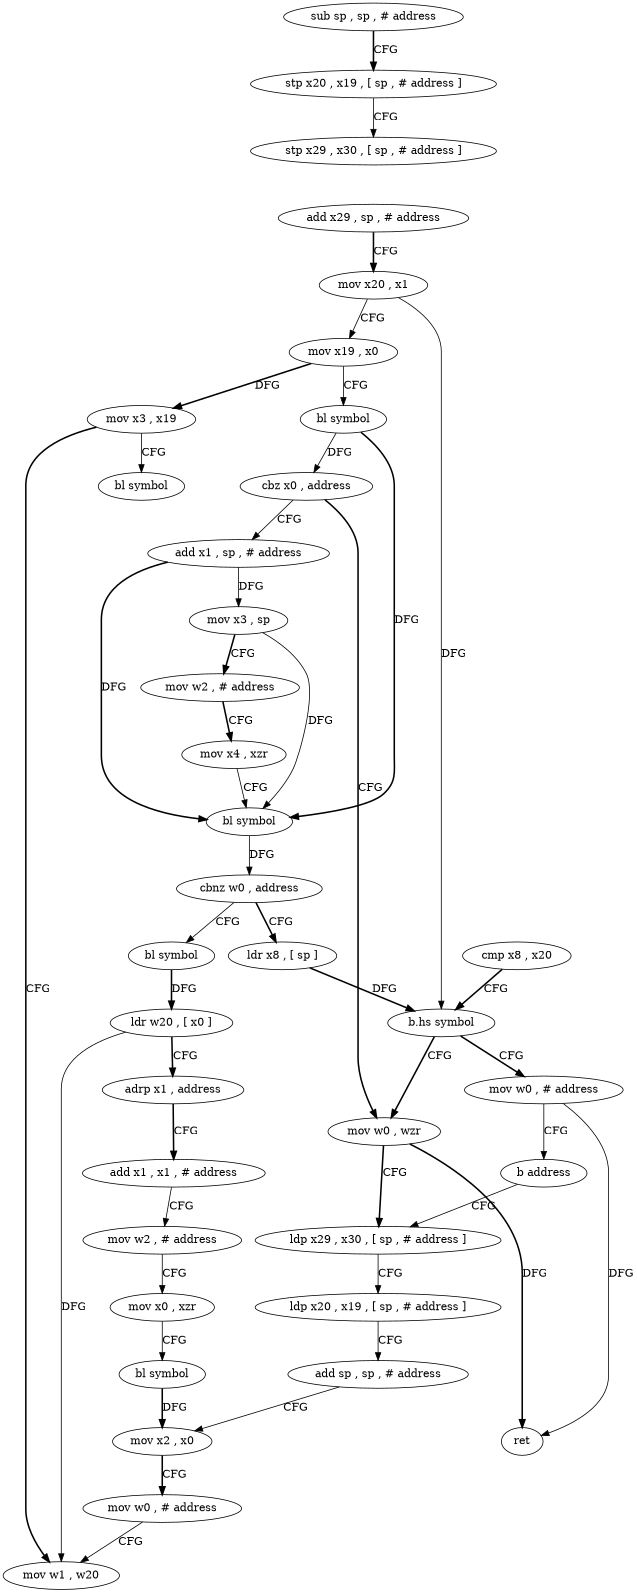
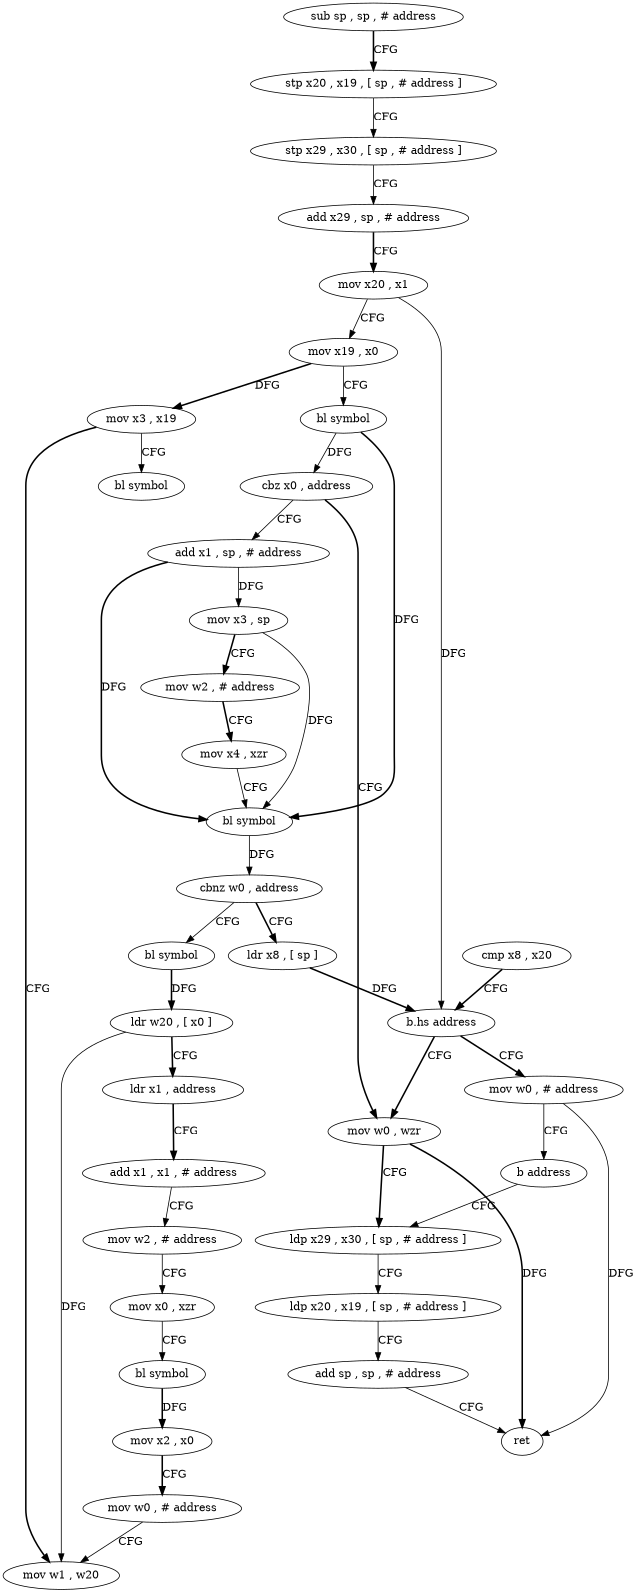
edge "stp x29 , x30 , [ sp , # address ]" -> "add x29 , sp , # address": added, label "CFG"
node "b.hs symbol": label "b.hs symbol" -> "b.hs address"
node "adrp x1 , address": label "adrp x1 , address" -> "ldr x1 , address"
edge "add sp , sp , # address" -> "mov x2 , x0": now "add sp , sp , # address" -> "ret"
